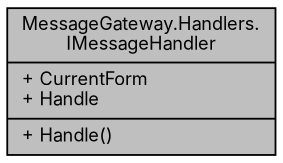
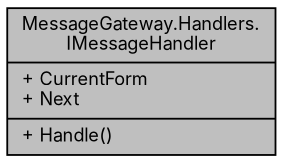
node "MessageGateway.Handlers.": text "+ Handle" -> "+ Next"
